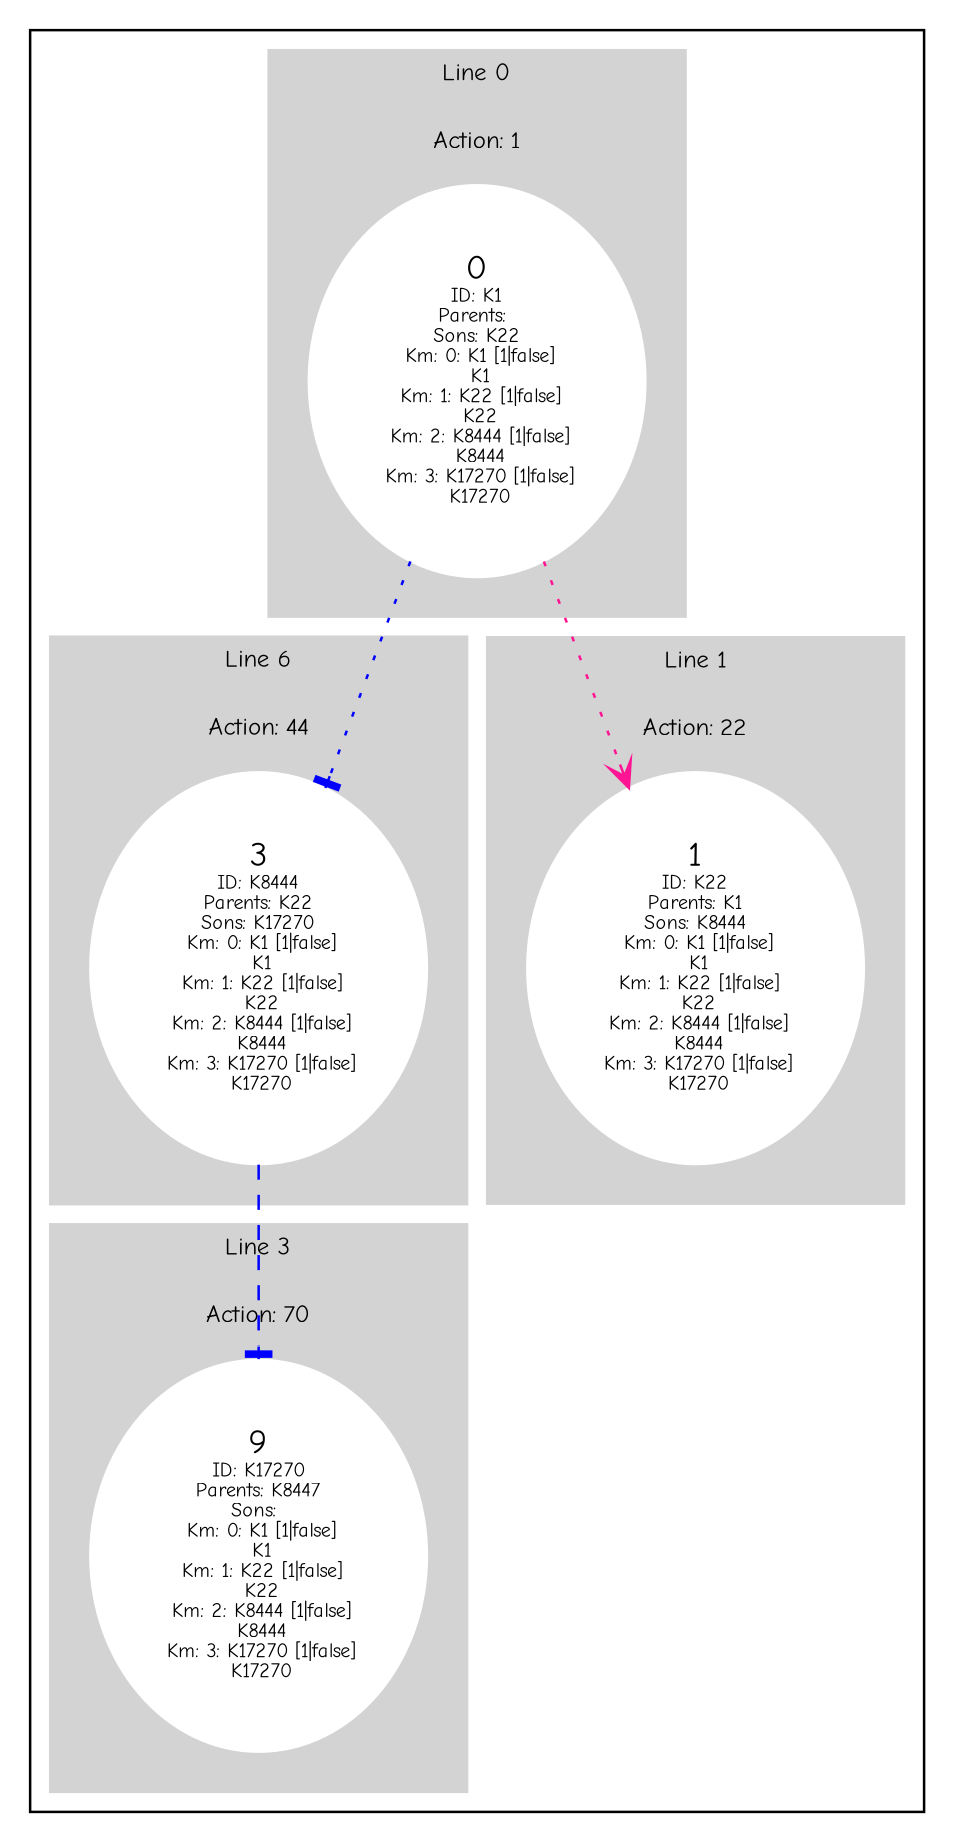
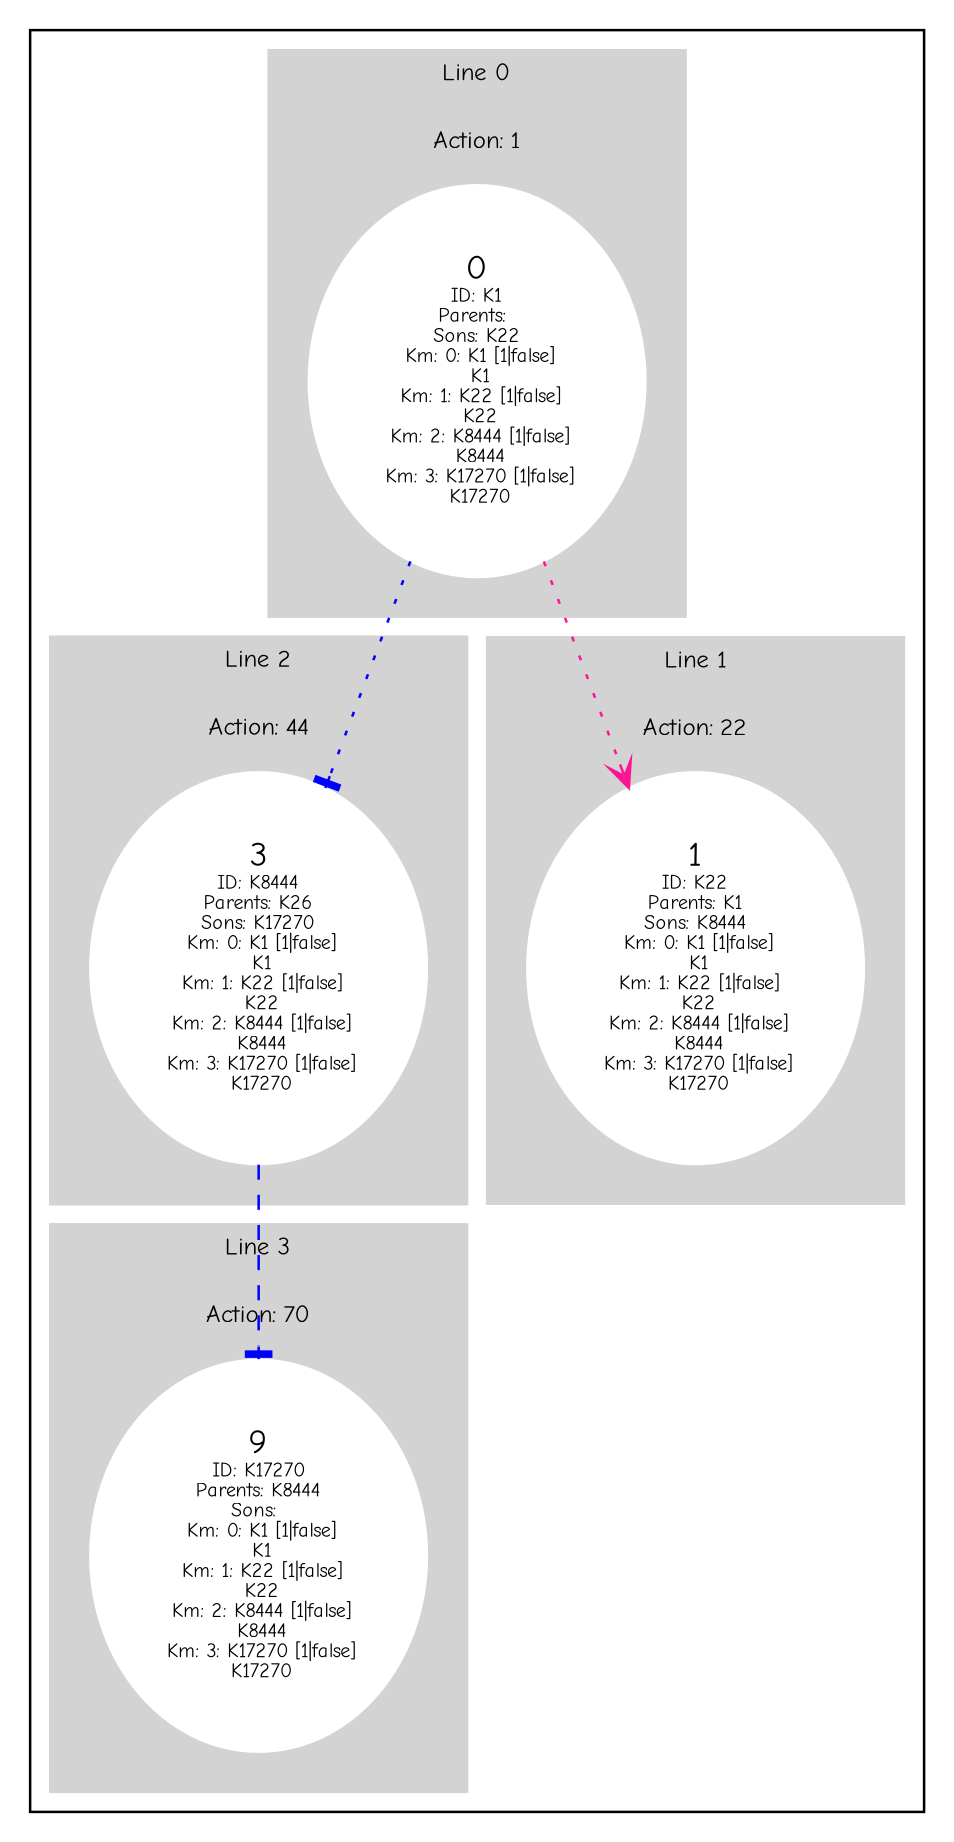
cluster "Line 6": label "Line 6" -> "Line 2"
node "3": text "Parents: K22" -> "Parents: K26"
node "9": text "Parents: K8447" -> "Parents: K8444"
